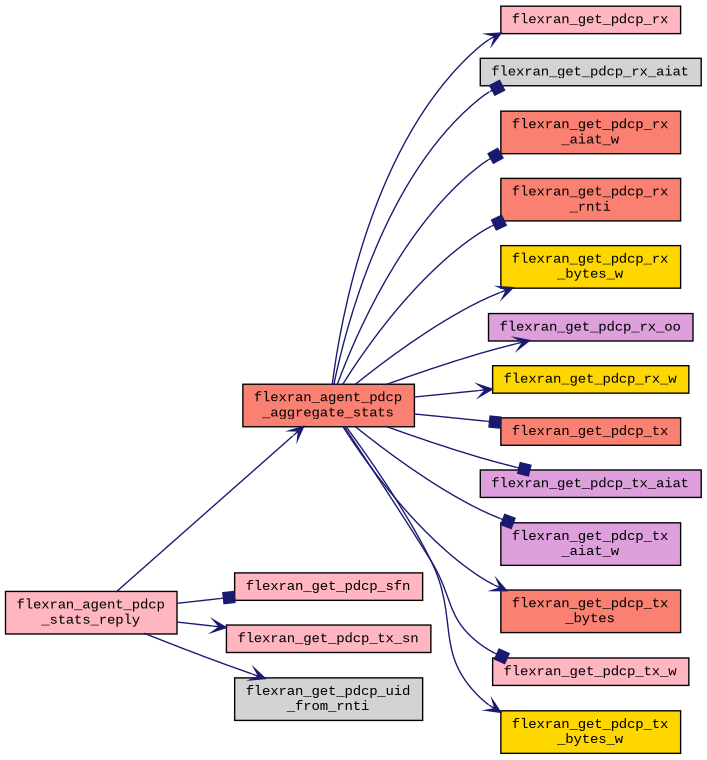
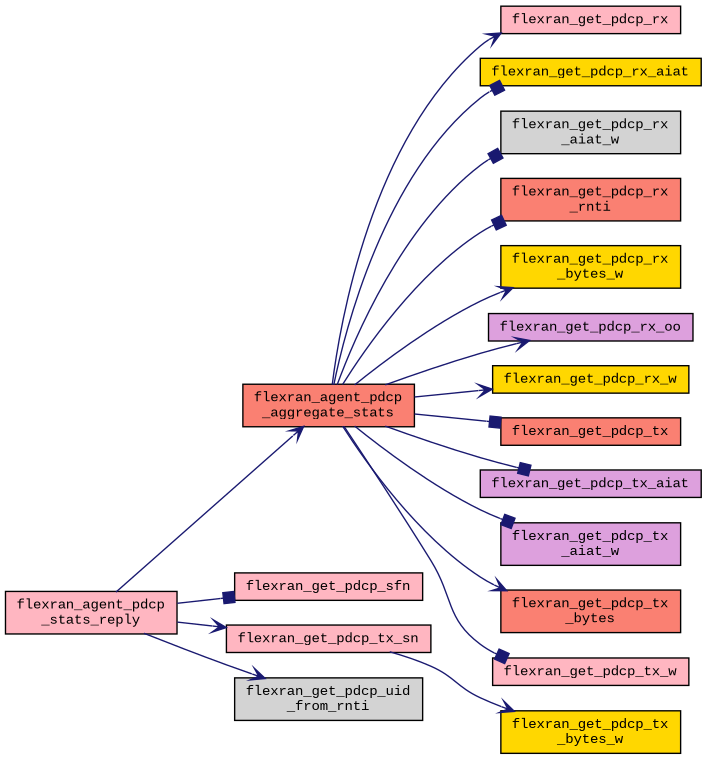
node "flexran_get_pdcp_rx_aiat": fillcolor lightgrey -> gold
node "flexran_get_pdcp_rx _aiat_w": fillcolor salmon -> lightgrey
edge "flexran_agent_pdcp _aggregate_stats" -> "flexran_get_pdcp_tx _bytes_w": now "flexran_get_pdcp_tx_sn" -> "flexran_get_pdcp_tx _bytes_w"
